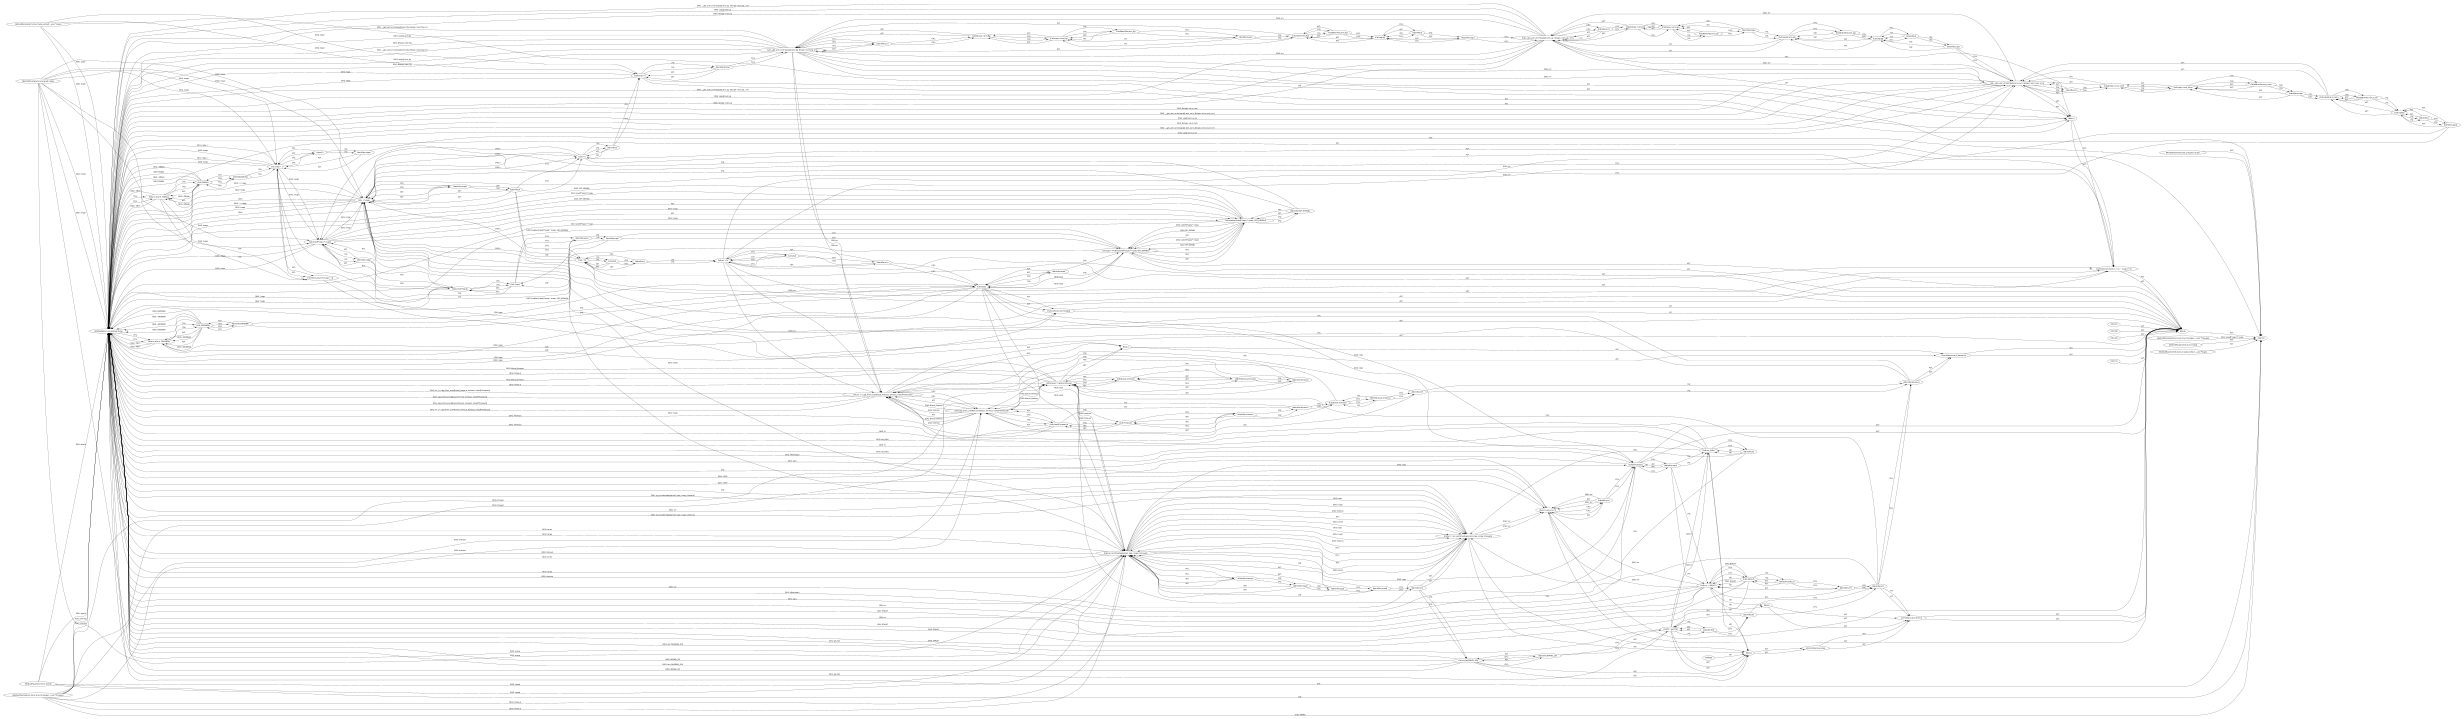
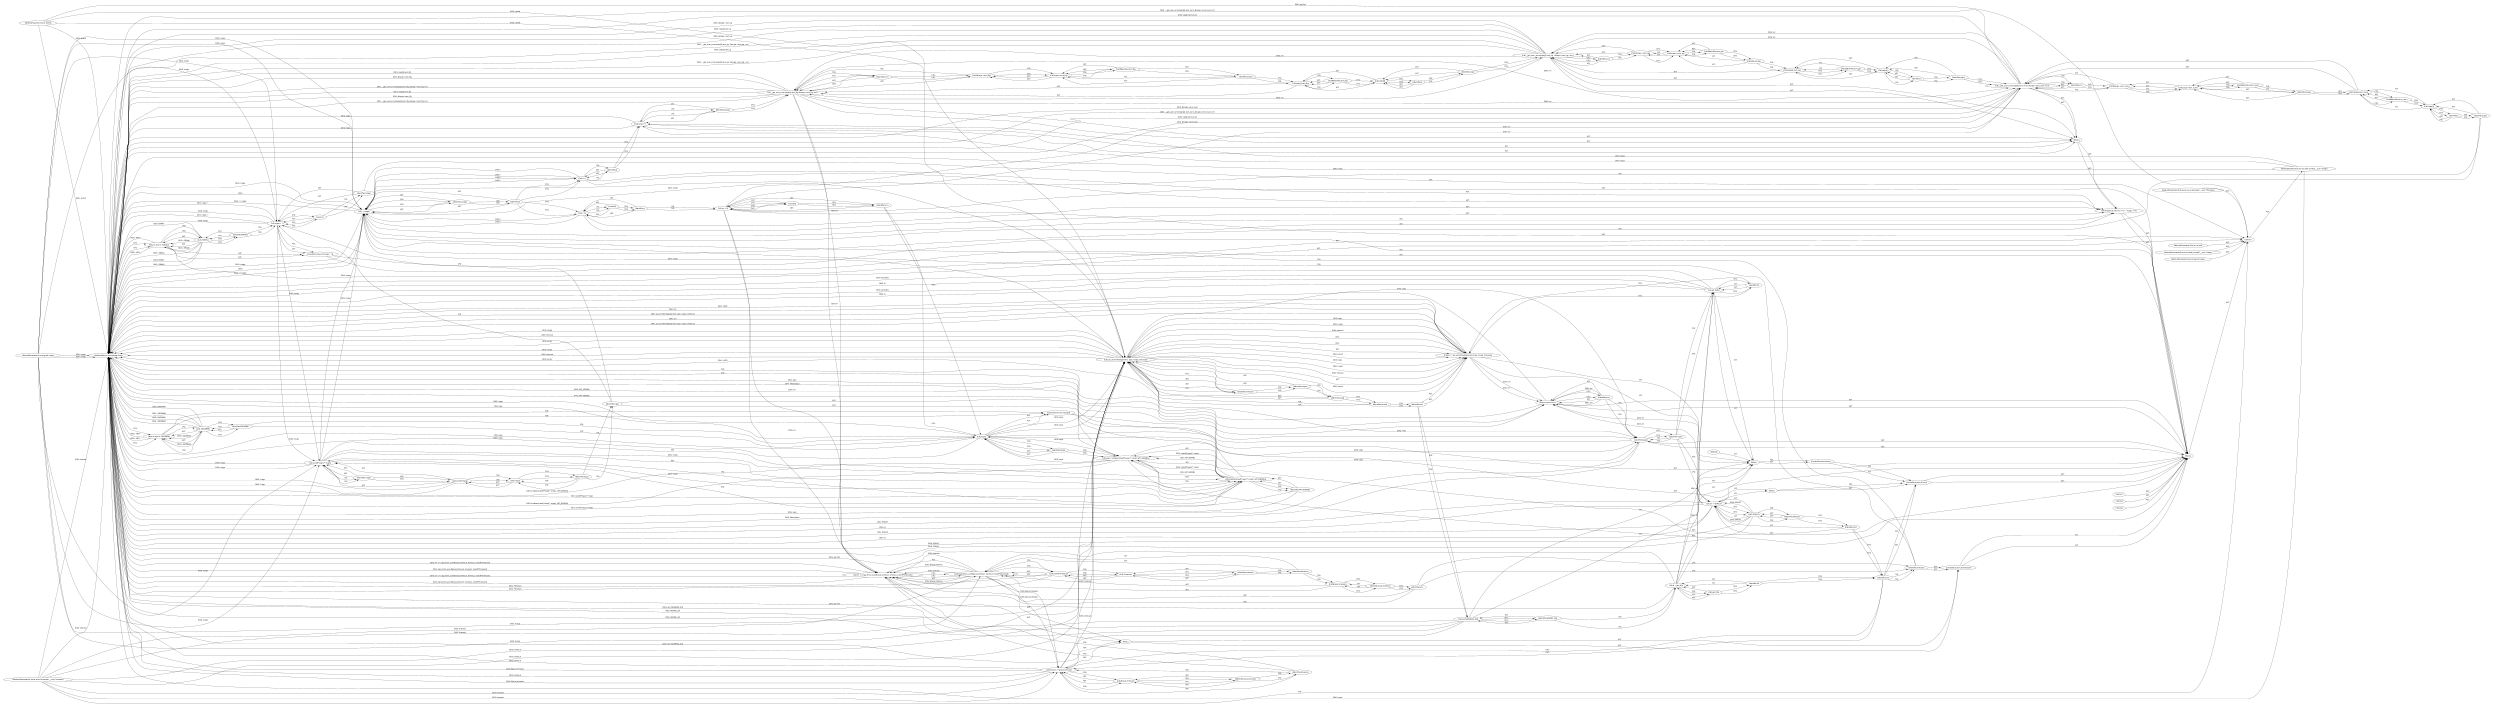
edge "(MethodParameterIn,struct oabi_sembuf __user *tsops)" -> "1000101": reversed
edge "(MethodParameterOut,const struct timespec __user *timeout)" -> "1000101": label "DDG: sizeof(*sops) * nsops" -> "AST: "
node "1000110": removed
edge "(MethodParameterIn,int semid)" -> "1000101": label "AST: " -> "DDG: get_fs()"
edge "(MethodParameterIn,const struct timespec __user *timeout)" -> "1000101": label "DDG: EINVAL" -> "AST: "
